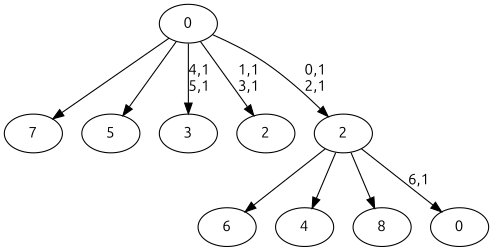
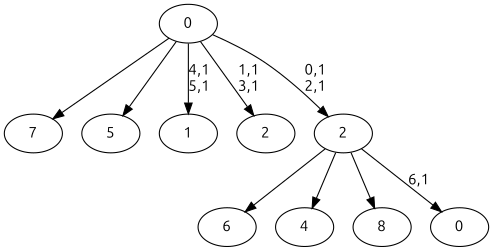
node "3": label "3" -> "1"
